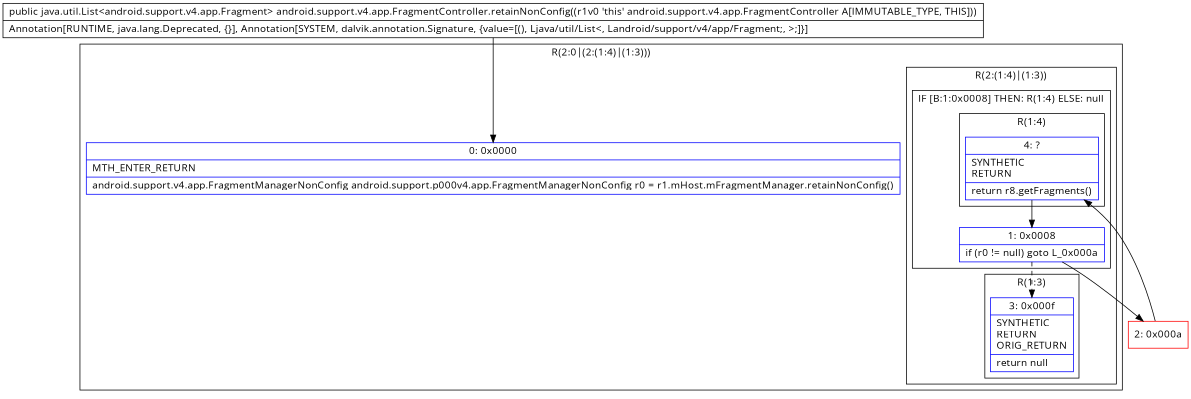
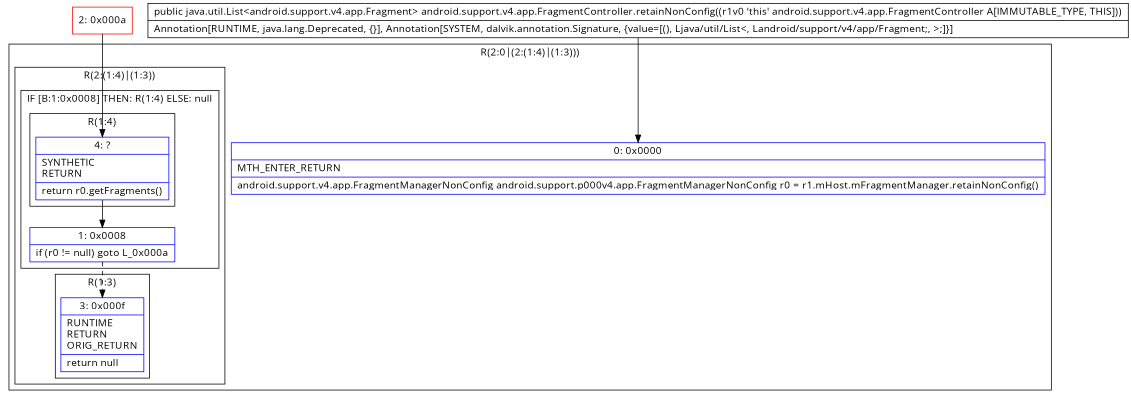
node "4: ?": text "return r8.getFragments()" -> "return r0.getFragments()"
edge "1: 0x0008" -> "2: 0x000a": removed
node "3: 0x000f": text "SYNTHETIC" -> "RUNTIME"
